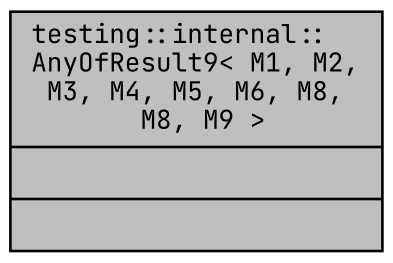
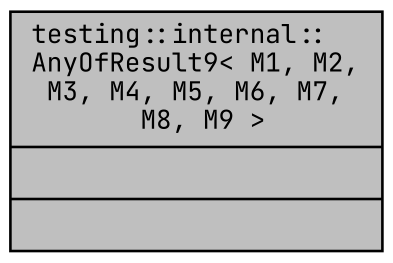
node "testing::internal::": text "M3, M4, M5, M6, M8," -> "M3, M4, M5, M6, M7,"
